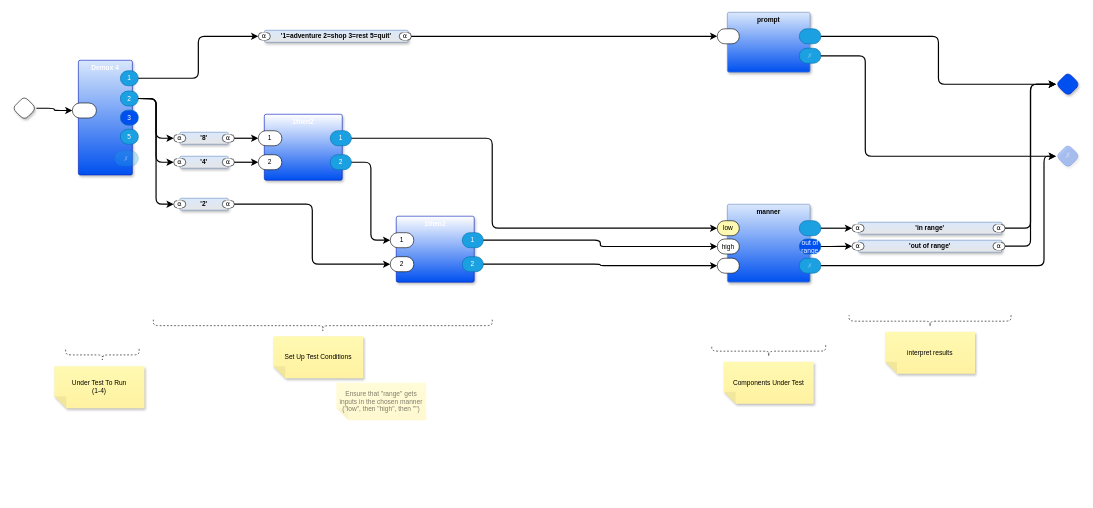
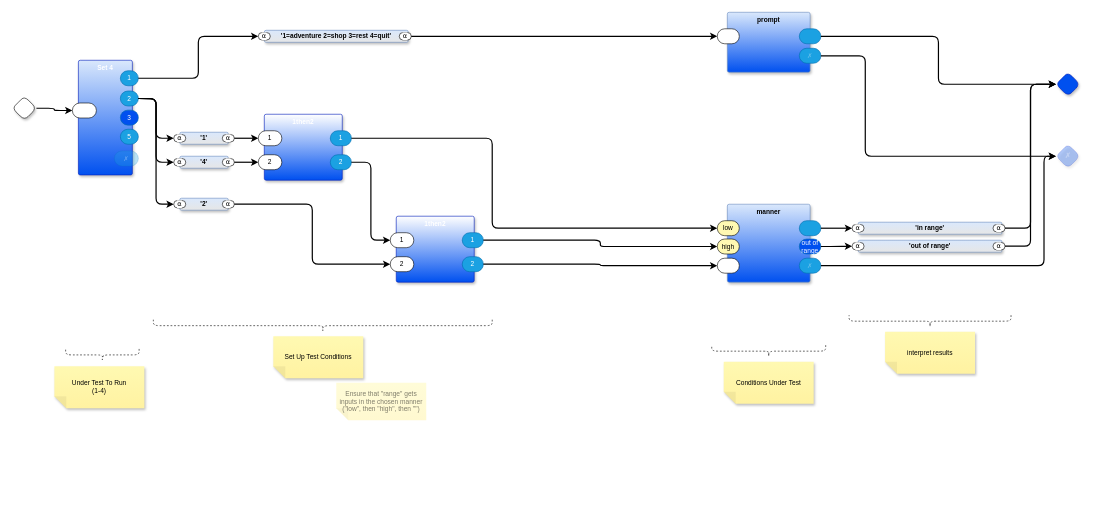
node "'1=adventure 2=shop 3=rest 5=quit'": label "'1=adventure 2=shop 3=rest 5=quit'" -> "'1=adventure 2=shop 3=rest 4=quit'"
node "Demux 4": label "Demux 4" -> "Set 4"
node "'8'": label "'8'" -> "'1'"
node "high": fillcolor #ffffff -> #fff9b2
node "Components Under Test": label "Components Under Test" -> "Conditions Under Test"
